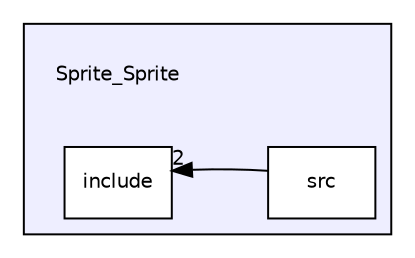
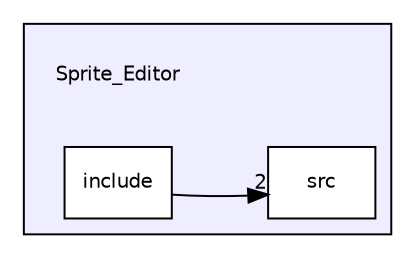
node "Sprite_Sprite": label "Sprite_Sprite" -> "Sprite_Editor"
edge "src" -> "include": reversed
